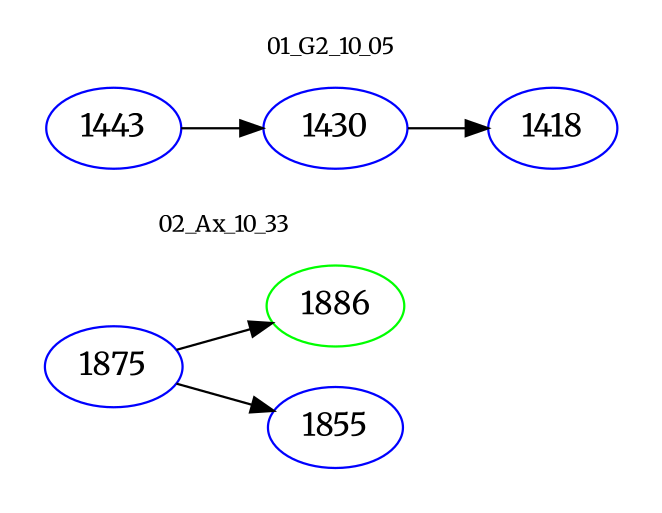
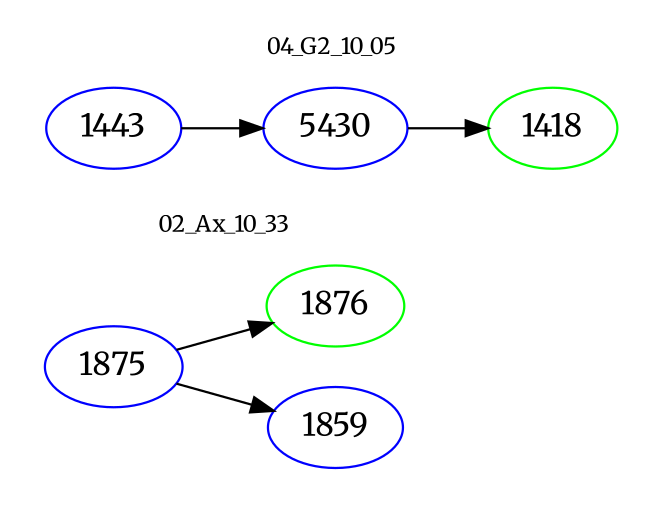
cluster "01_G2_10_05": label "01_G2_10_05" -> "04_G2_10_05"
node "1430": label "1430" -> "5430"
node "1418": color blue -> green
node "1886": label "1886" -> "1876"
node "1855": label "1855" -> "1859"
